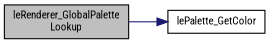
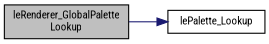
node "lePalette_GetColor": label "lePalette_GetColor" -> "lePalette_Lookup"
